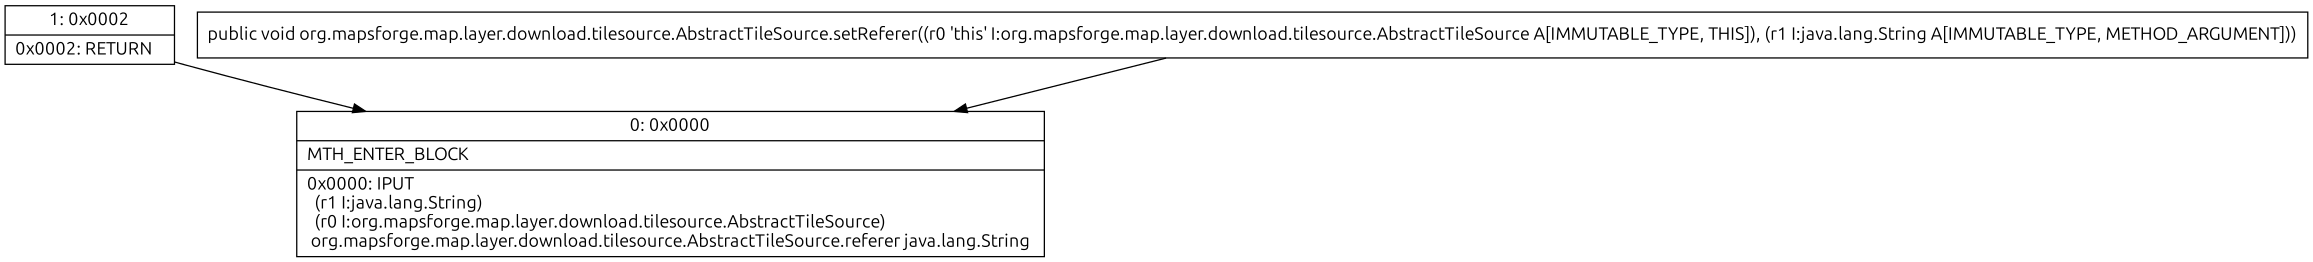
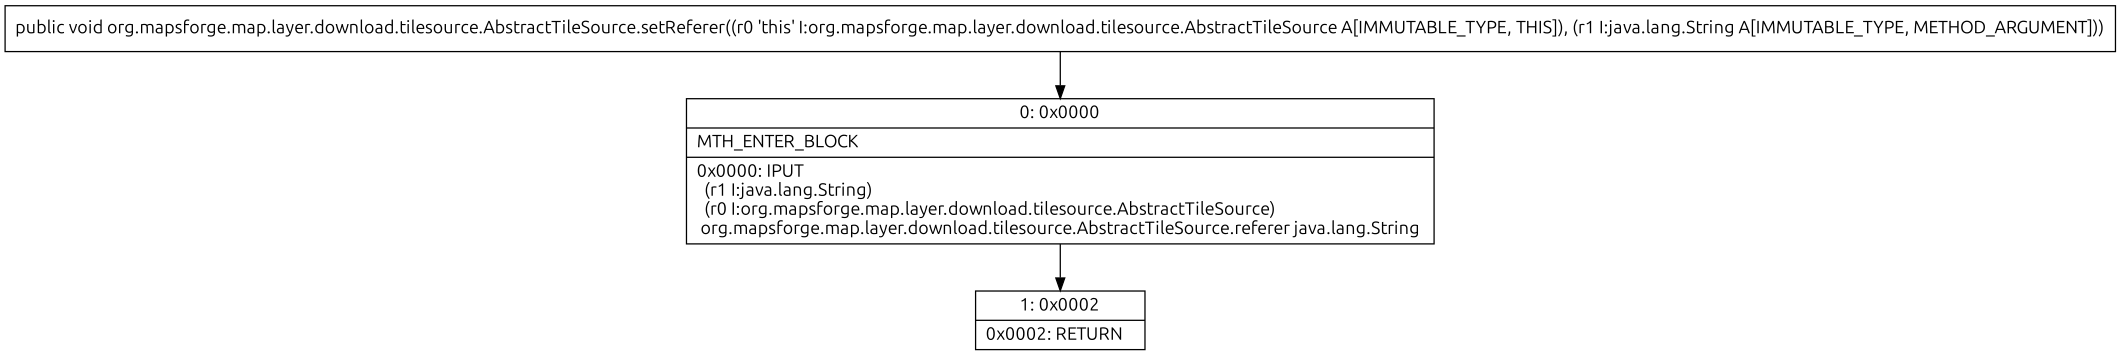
edge "1: 0x0002" -> "0: 0x0000": reversed
